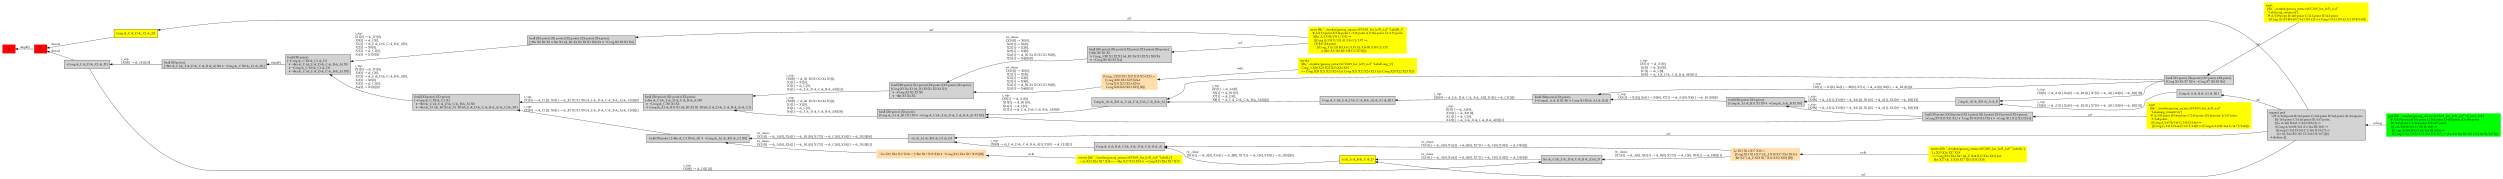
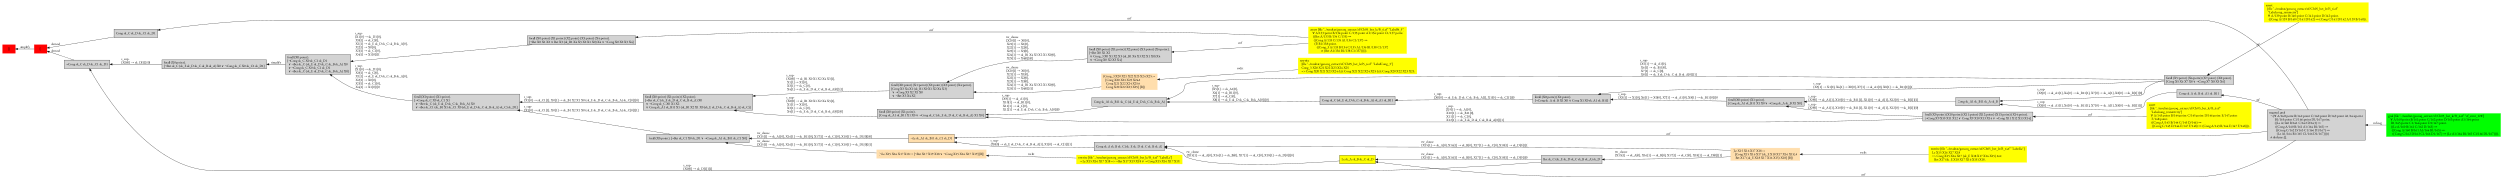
node "Cong sk_C sk_D sk_C1 sk_D1": fillcolor yellow -> lightgrey
node "¬Le sk_A1 sk_B11 sk_C1 sk_D1": fillcolor lightgrey -> navajowhite
edge "¬Cong sk_C sk_D sk_C1 sk_D1" -> "Bet sk_C (sk_E sk_D sk_C sk_B sk_A) sk_D": reversed
